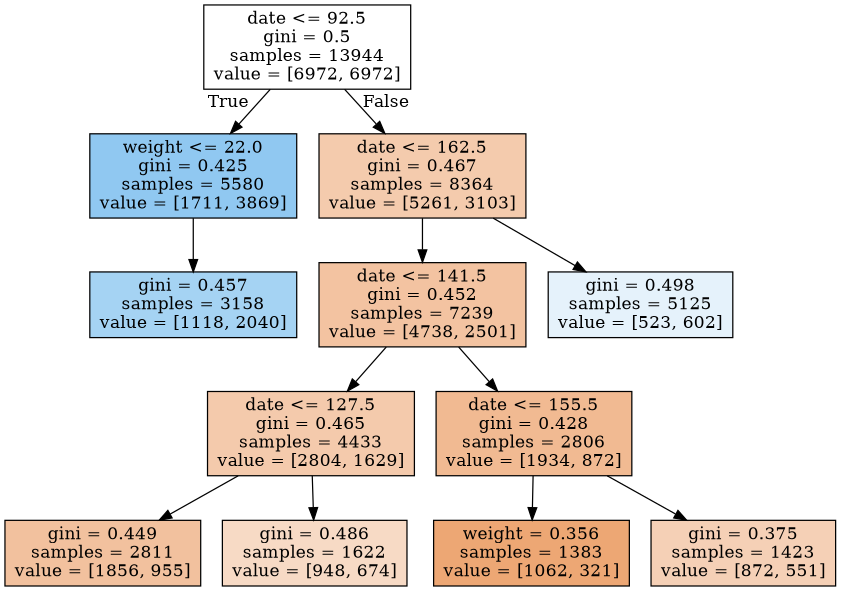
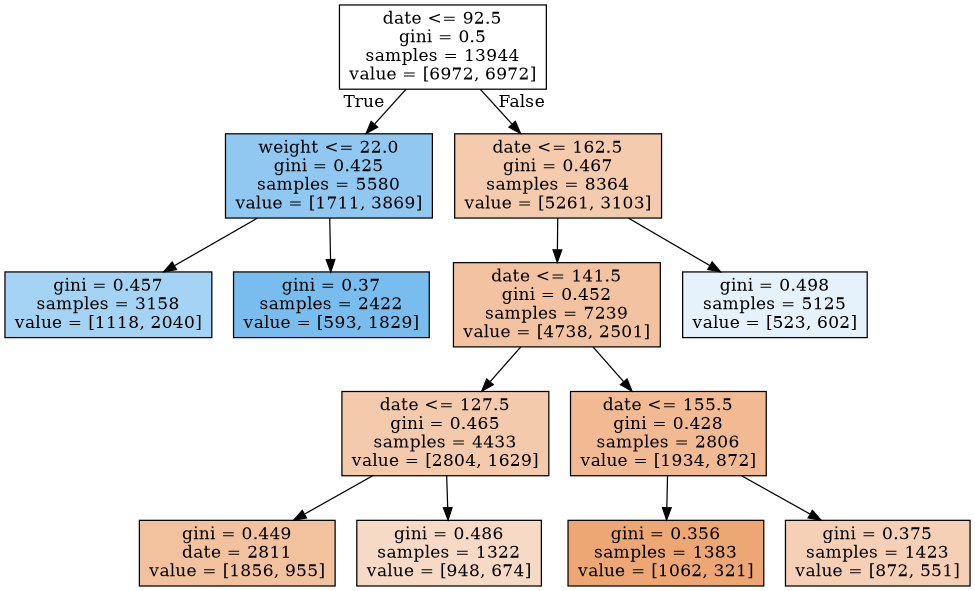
node "gini = 0.37 samples = 2422 value = [593, 1829]": added
node "gini = 0.449 samples = 2811 value = [1856, 955]": label "gini = 0.449 samples = 2811 value = [1856, 955]" -> "gini = 0.449 date = 2811 value = [1856, 955]"
node "gini = 0.486 samples = 1622 value = [948, 674]": label "gini = 0.486 samples = 1622 value = [948, 674]" -> "gini = 0.486 samples = 1322 value = [948, 674]"
node "weight = 0.356 samples = 1383 value = [1062, 321]": label "weight = 0.356 samples = 1383 value = [1062, 321]" -> "gini = 0.356 samples = 1383 value = [1062, 321]"
